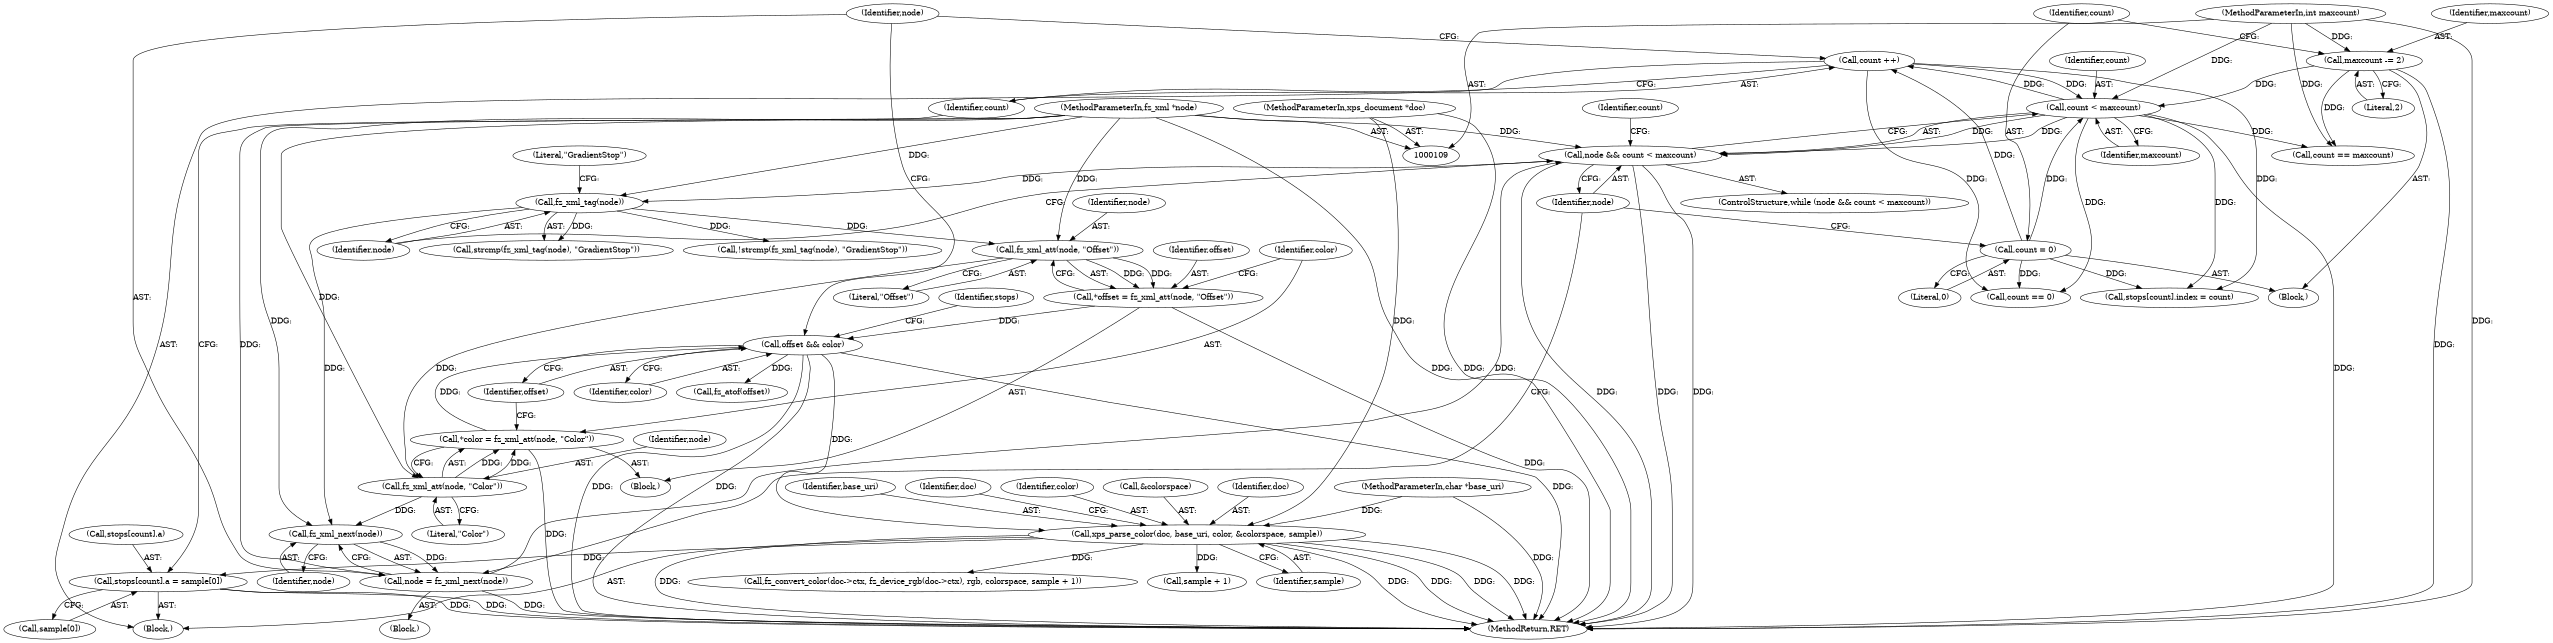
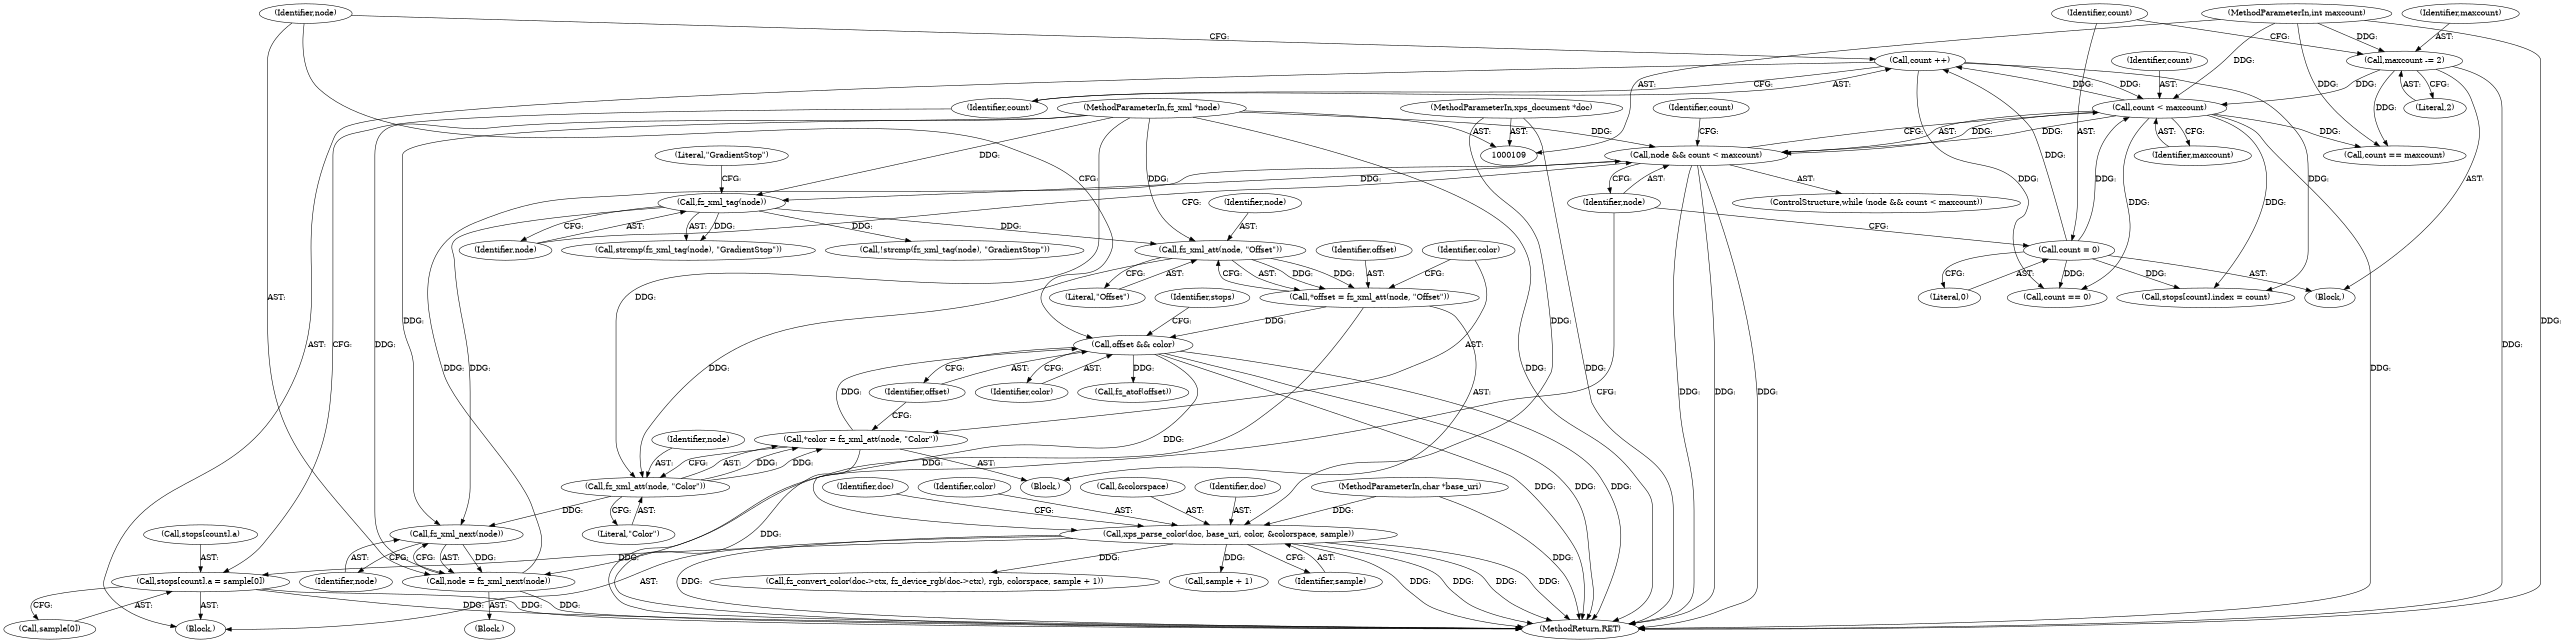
node "(Identifier,base_uri)": removed
